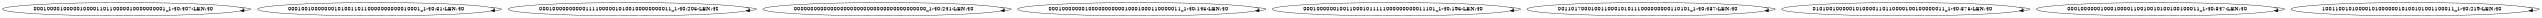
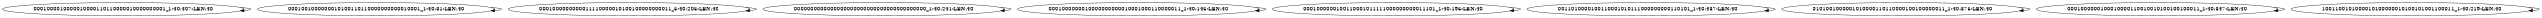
node "0001000000000011110000010100100000000011_1-40:205-LEN:40": label "0001000000000011110000010100100000000011_1-40:205-LEN:40" -> "0001000000000011110000010100100000000011_5-40:205-LEN:40"
node "0011017000100110001010111000000000110101_1-40:437-LEN:40": label "0011017000100110001010111000000000110101_1-40:437-LEN:40" -> "0011010000100110001010111000000000110101_1-40:437-LEN:40"
